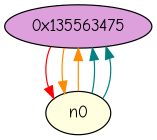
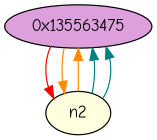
node "n0": label "n0" -> "n2"
